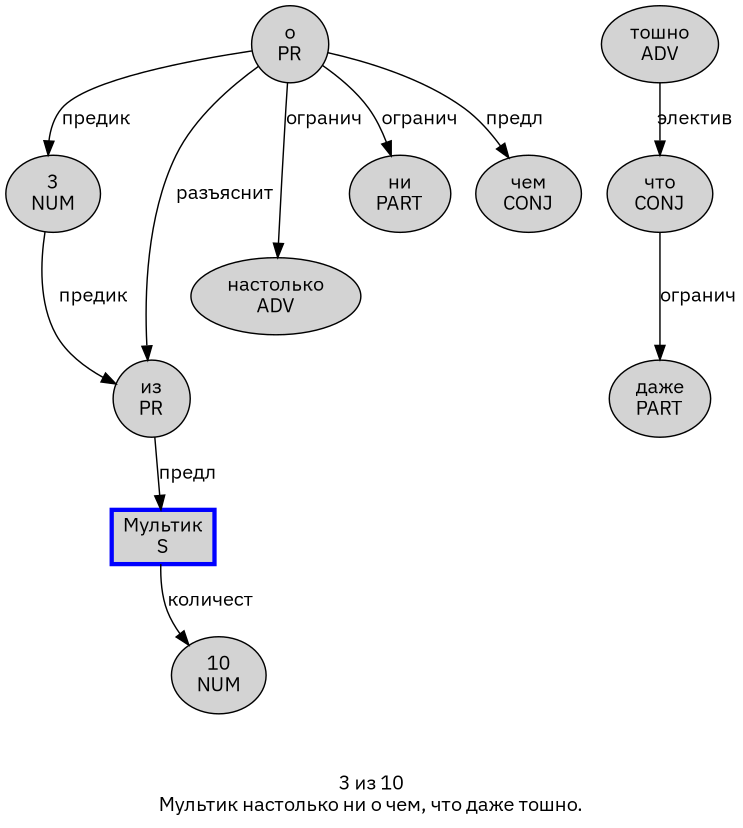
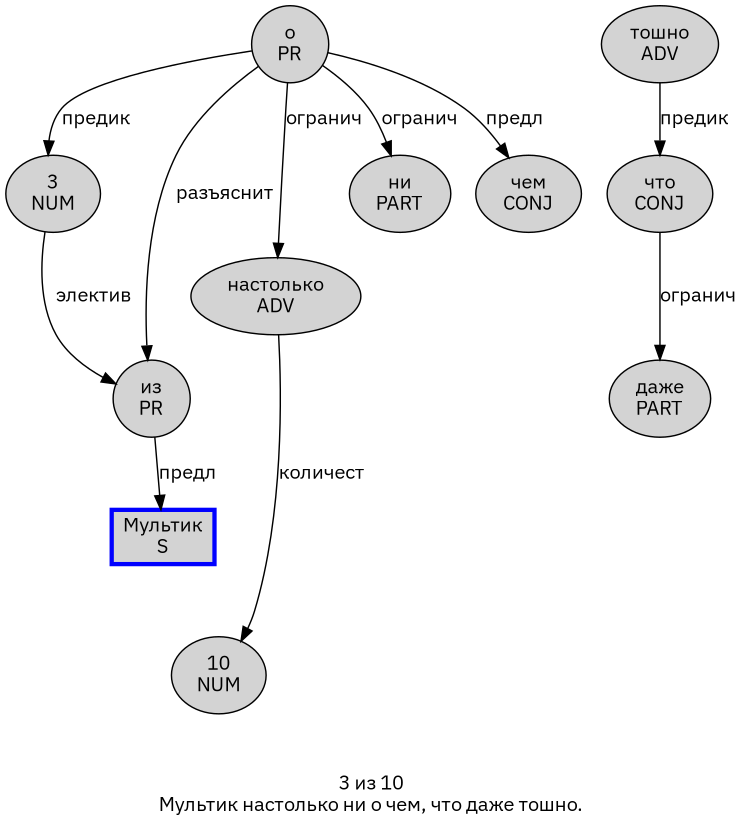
edge "тошно ADV" -> "что CONJ": label "электив" -> "предик"
edge "3 NUM" -> "из PR": label "предик" -> "электив"
edge "Мультик S" -> "10 NUM": now "настолько ADV" -> "10 NUM"
